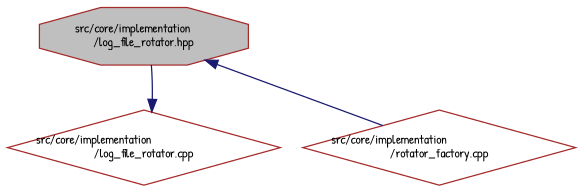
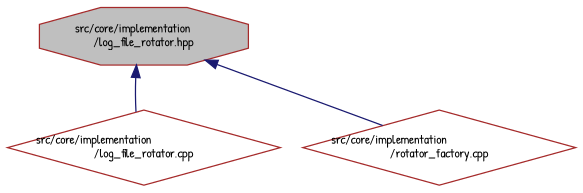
edge "src/core/implementation /log_file_rotator.hpp" -> "src/core/implementation /log_file_rotator.cpp": reversed
